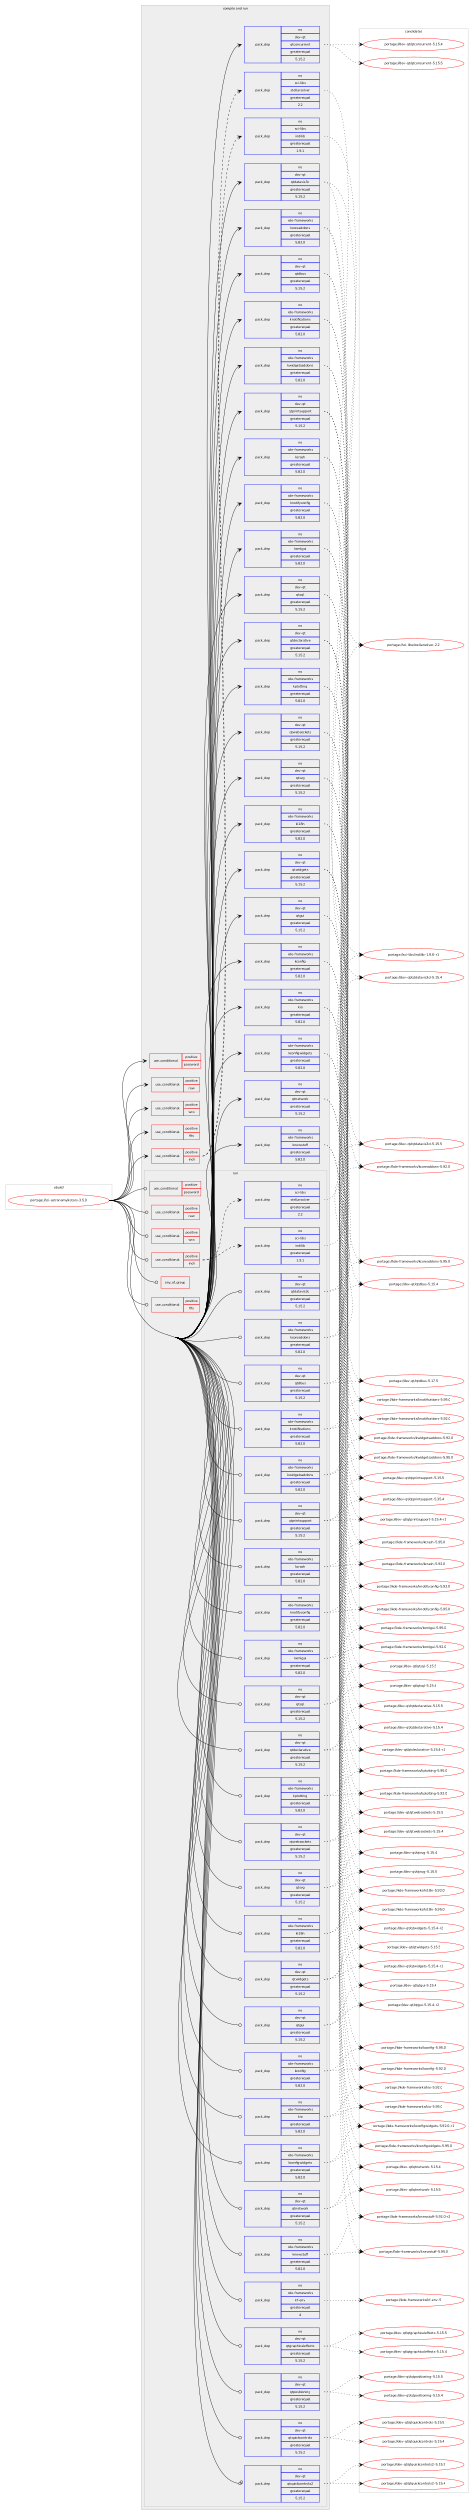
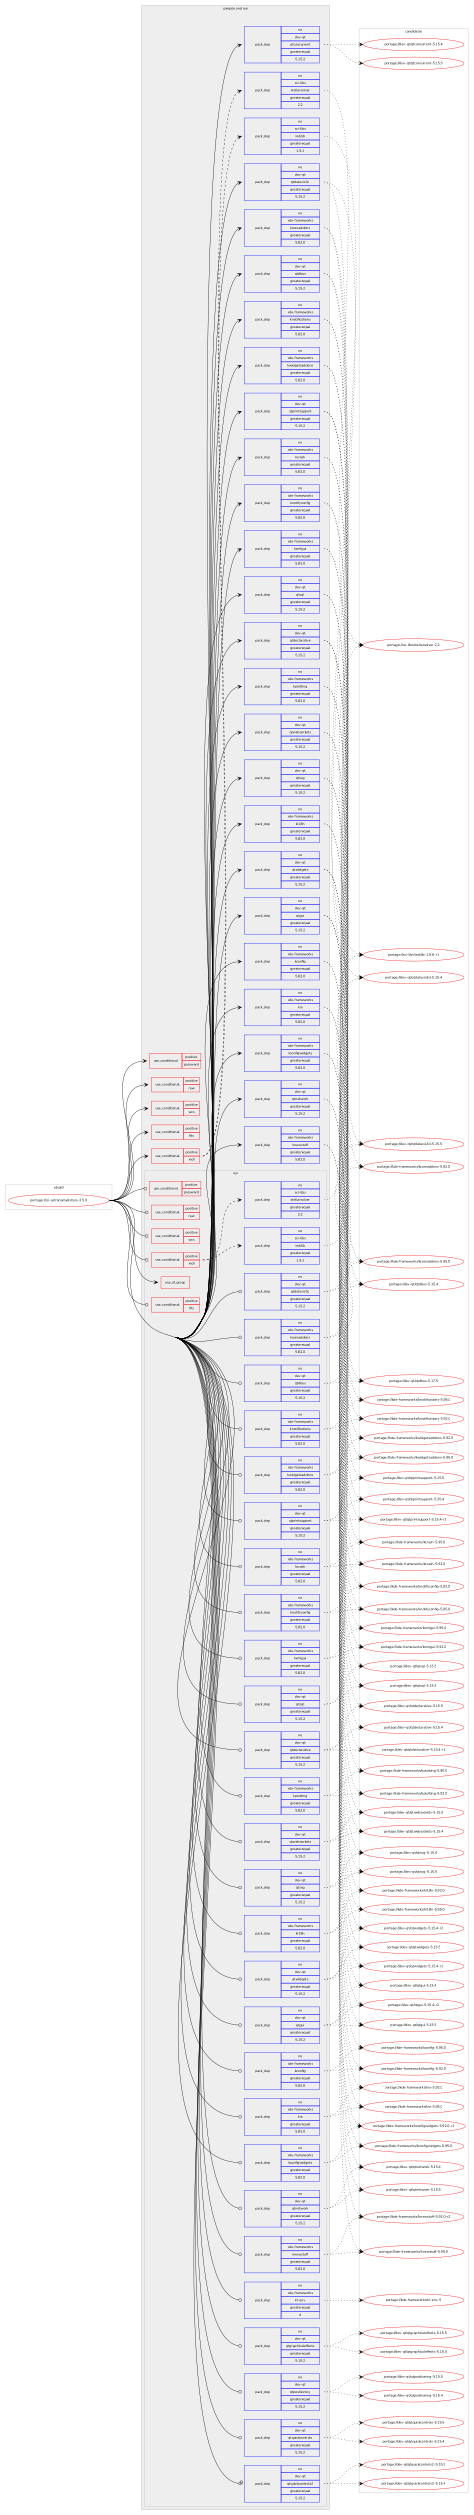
edge "portage://sci-astronomy/kstars-3.5.9" -> "any_of_group": arrowhead odot -> vee
node "portage://dev-qt/qtgui-5.15.5": added
